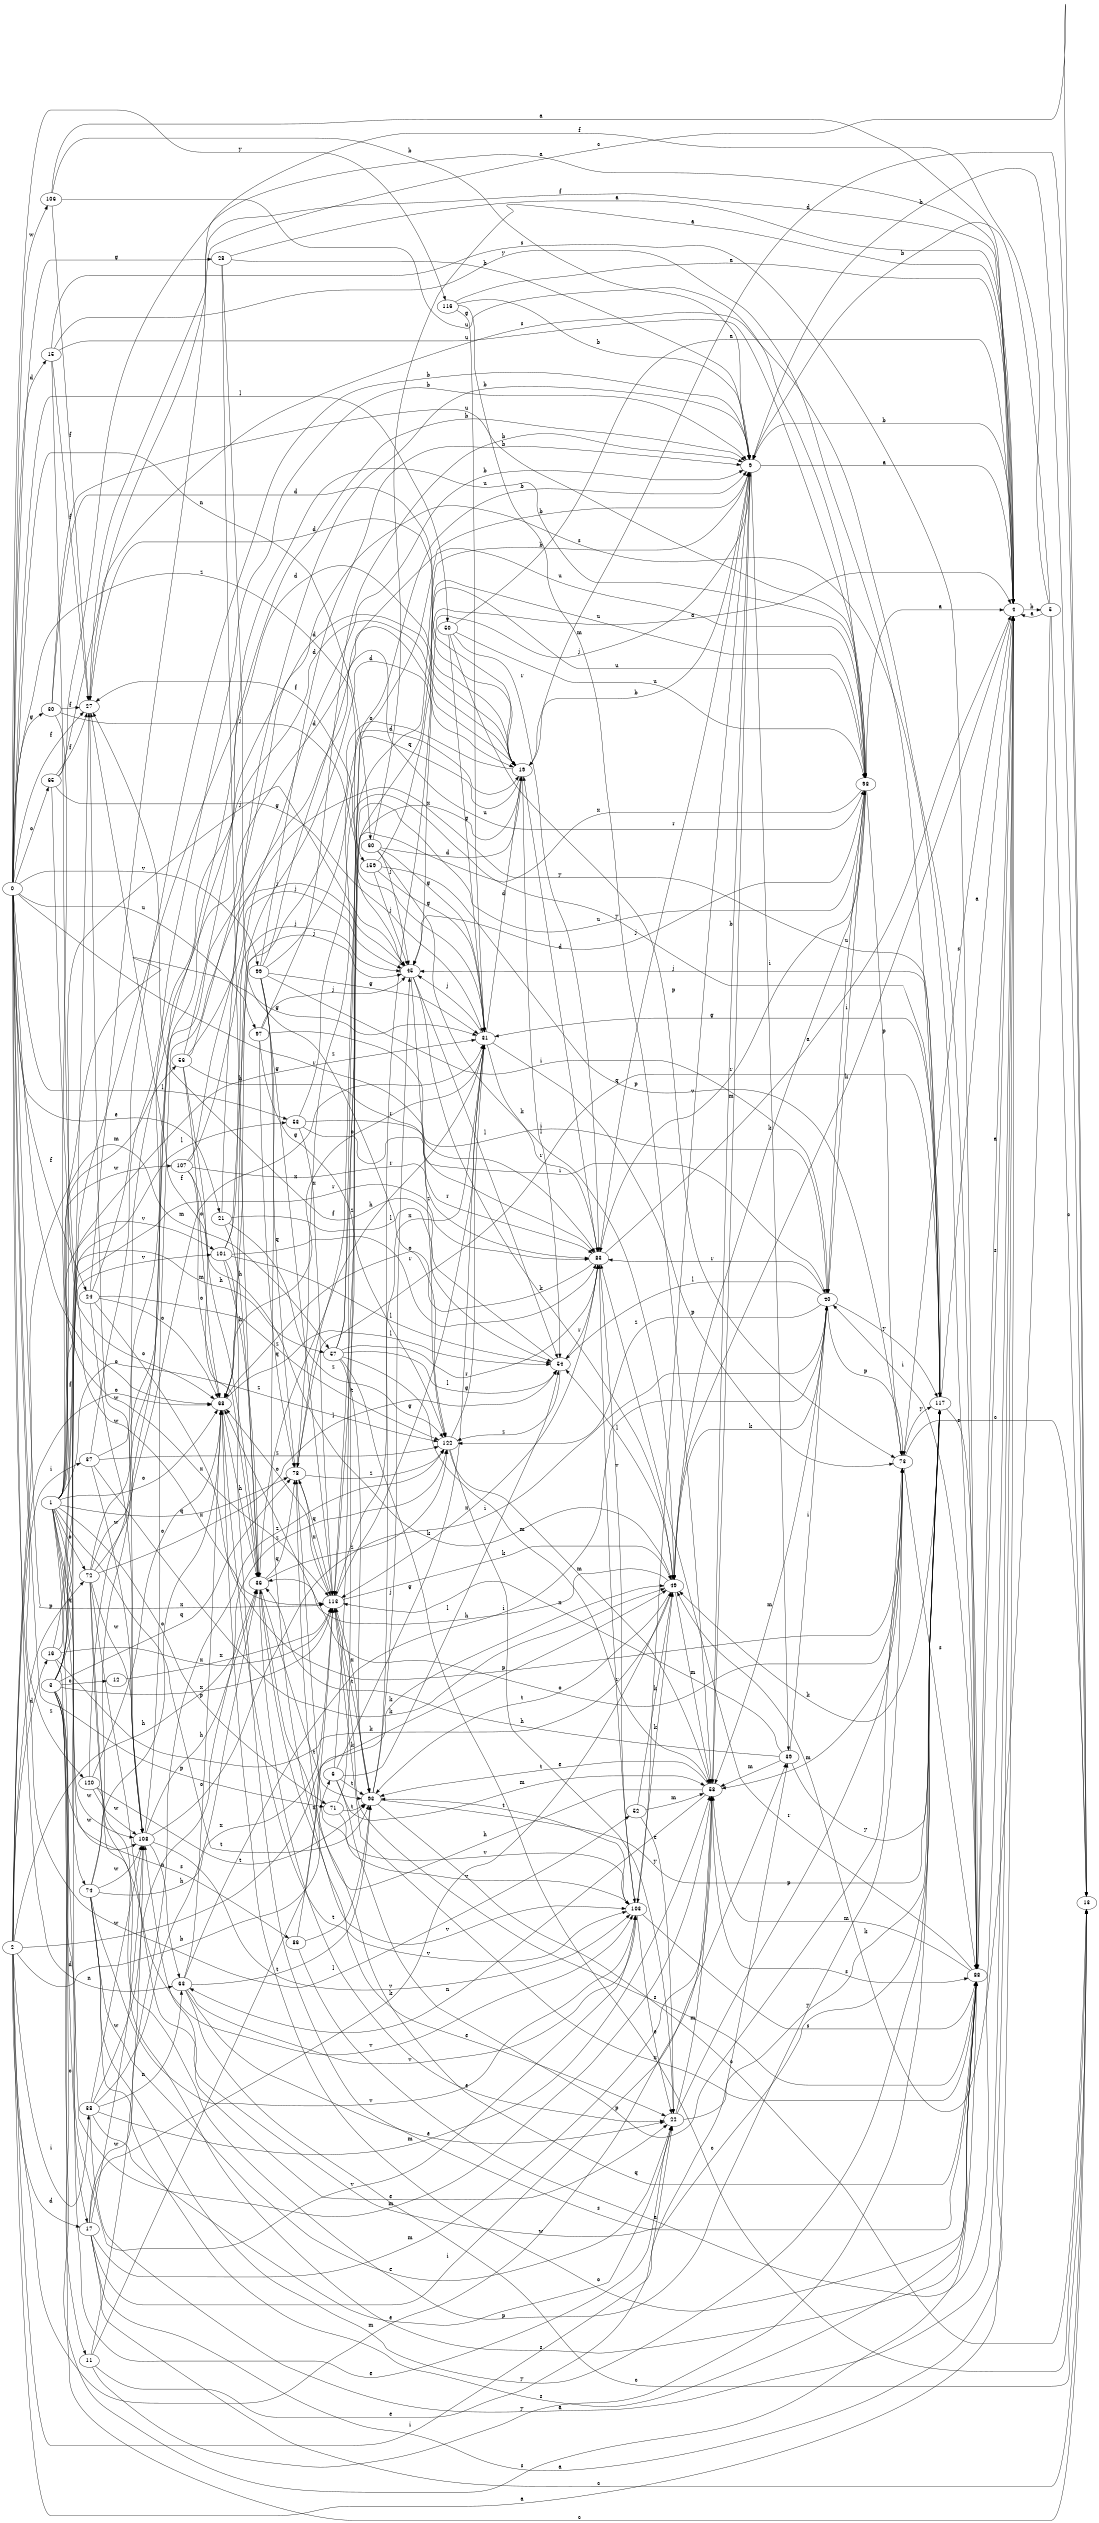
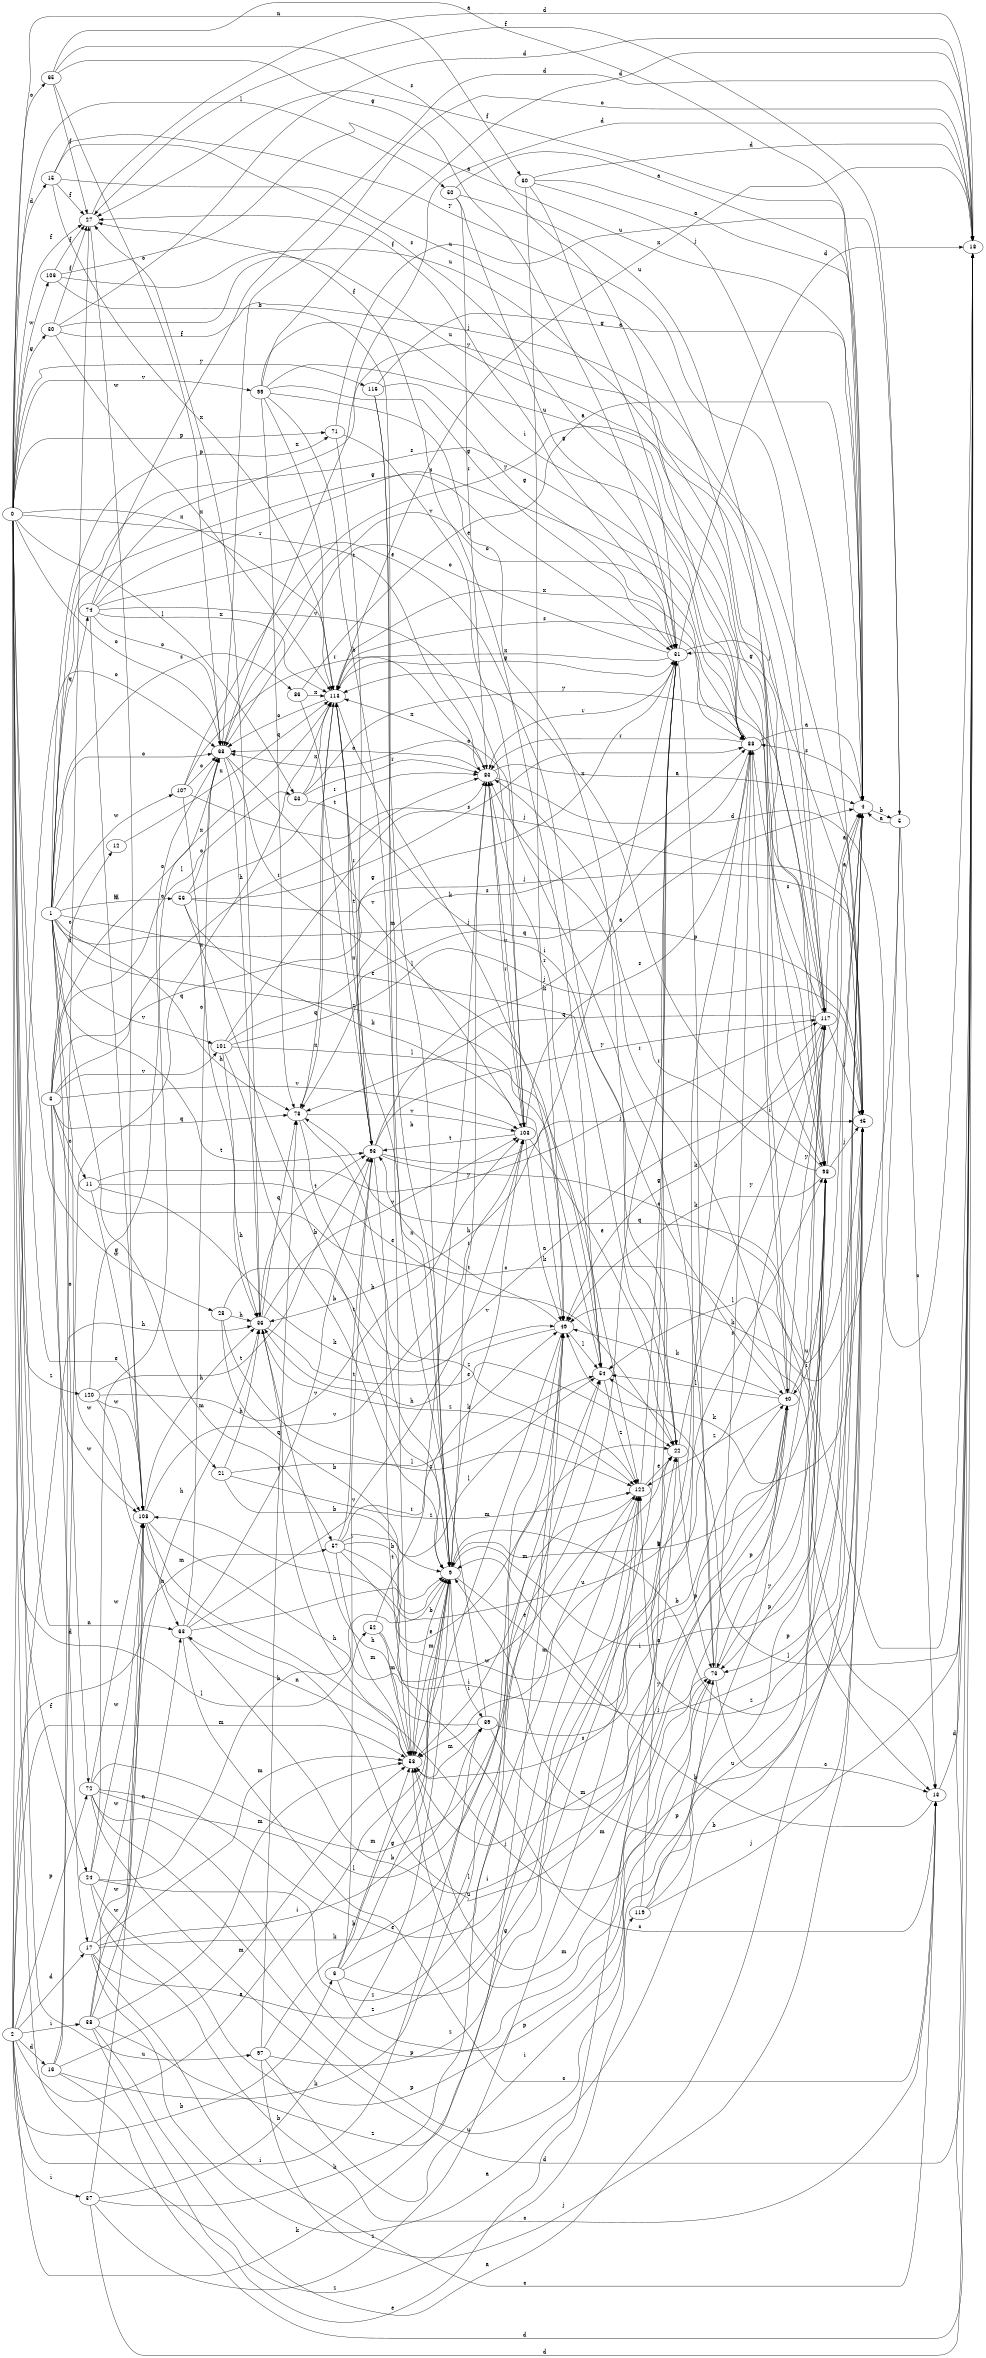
edge "71" -> "98": now "71" -> "5"
node "19": label "19" -> "18"
node "159": label "159" -> "119"
edge "4" -> "73": label "s" -> "p"
edge "50" -> "73": removed, label "p"
edge "4" -> "49": removed, label "k"
edge "58" -> "93": reversed
edge "2" -> "4": now "2" -> "9"
edge "72" -> "88": removed, label "s"
